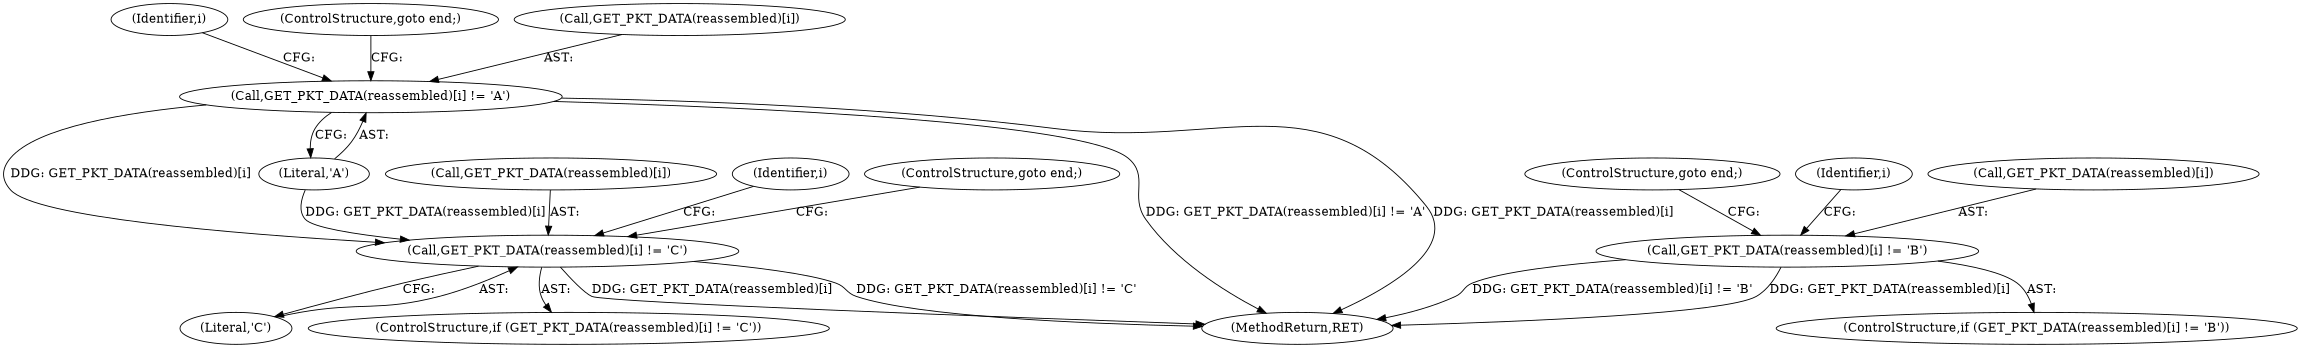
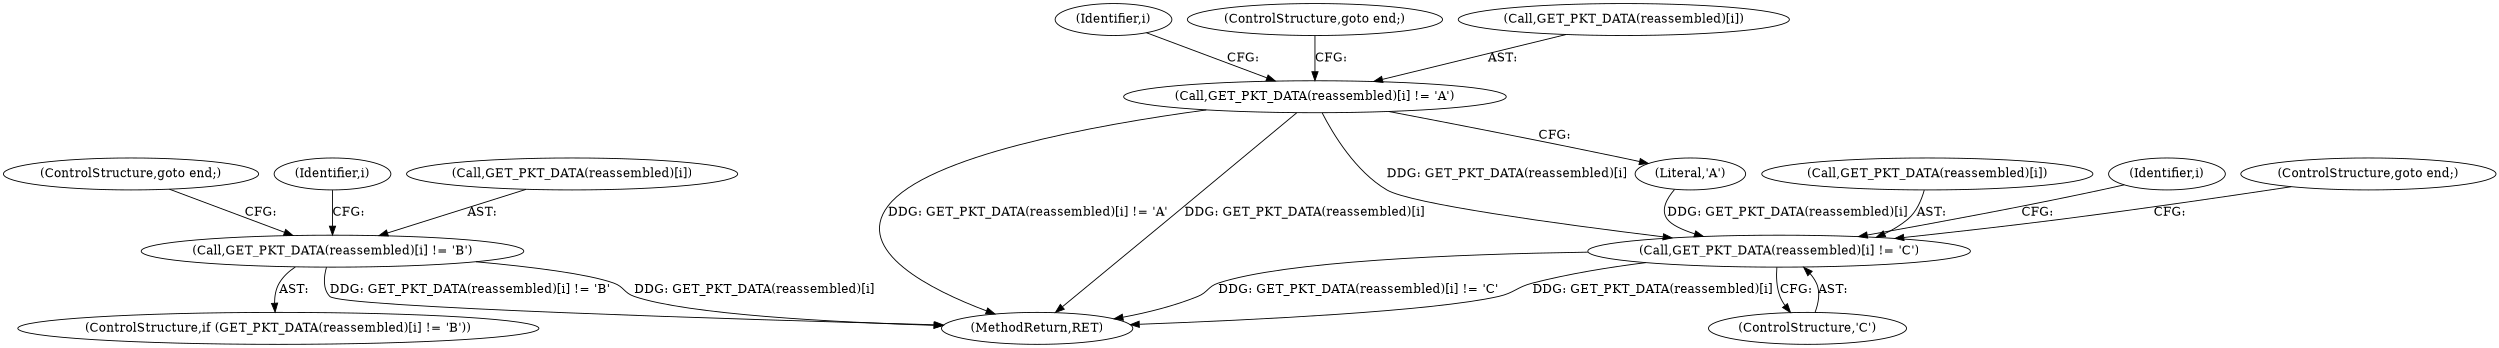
edge "(Literal,'A')" -> "(Call,GET_PKT_DATA(reassembled)[i] != 'A')": removed, label "AST:"
node "(Literal,'C')": label "(Literal,'C')" -> "(ControlStructure,'C')"
node "(ControlStructure,if (GET_PKT_DATA(reassembled)[i] != 'C'))": removed
